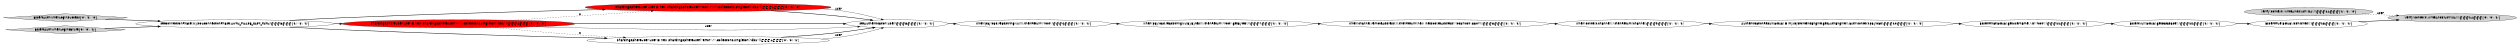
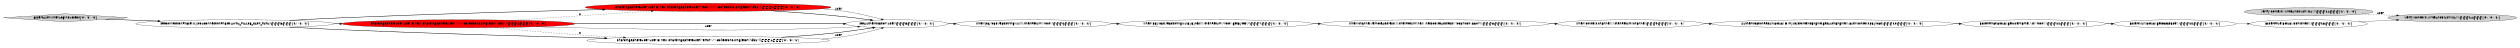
edge "assertTrue(actual.isFinished())@@@13@@@['1', '1', '1']" -> "verify(context).writeAndFlush(isA())@@@14@@@['0', '0', '1']": style bold -> solid
edge "assertNull(actual.getDatabase())@@@12@@@['1', '1', '1']" -> "assertTrue(actual.isFinished())@@@13@@@['1', '1', '1']": style bold -> solid
node "assertAuthWhenLoginFailure['0', '0', '1']": removed
